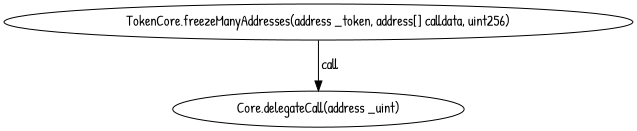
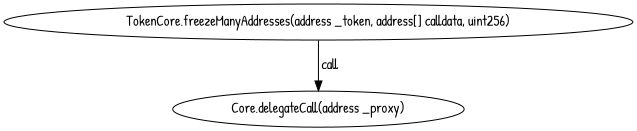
node "Core.delegateCall(address _uint)": label "Core.delegateCall(address _uint)" -> "Core.delegateCall(address _proxy)"
